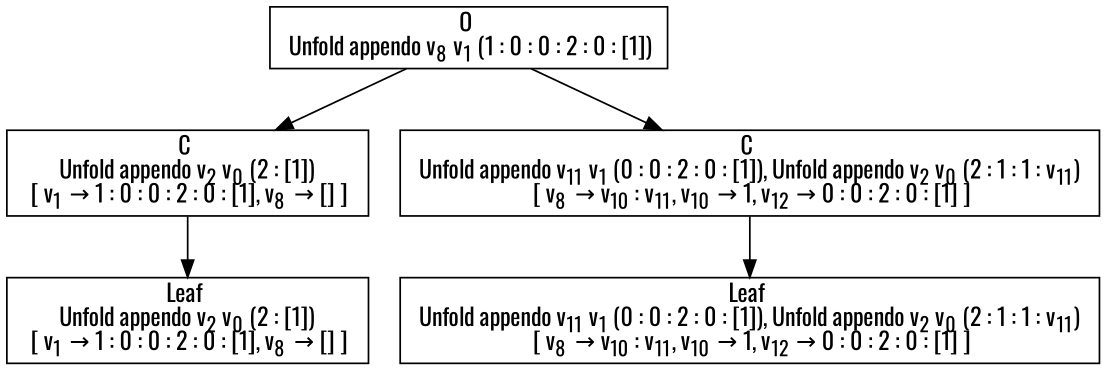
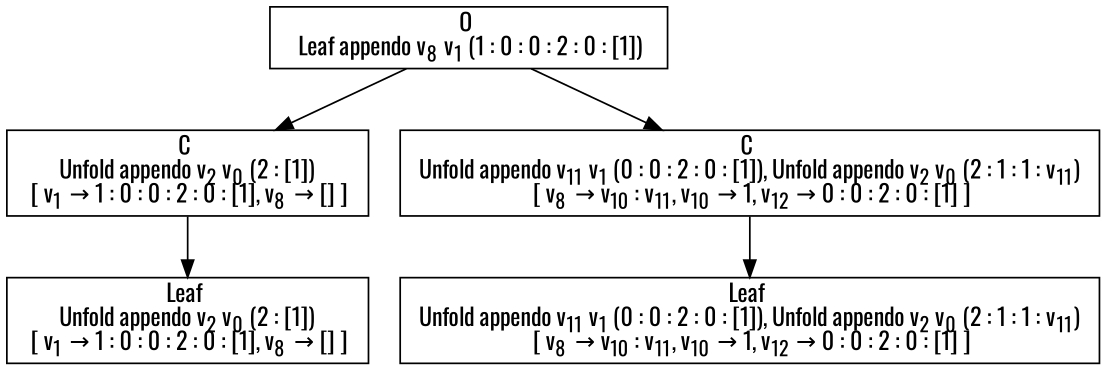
node "O": text "Unfold appendo v" -> "Leaf appendo v"
